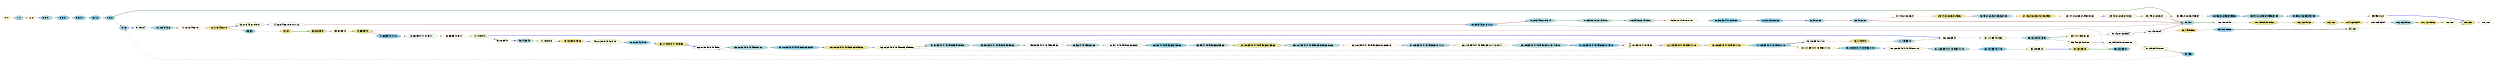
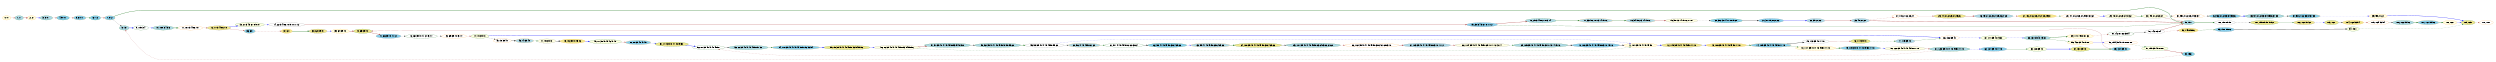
node "5, 5: 0 1": label "5, 5: 0 1" -> "4, 5: 0 1"
node "107, 167: 95 96": fillcolor khaki -> skyblue
